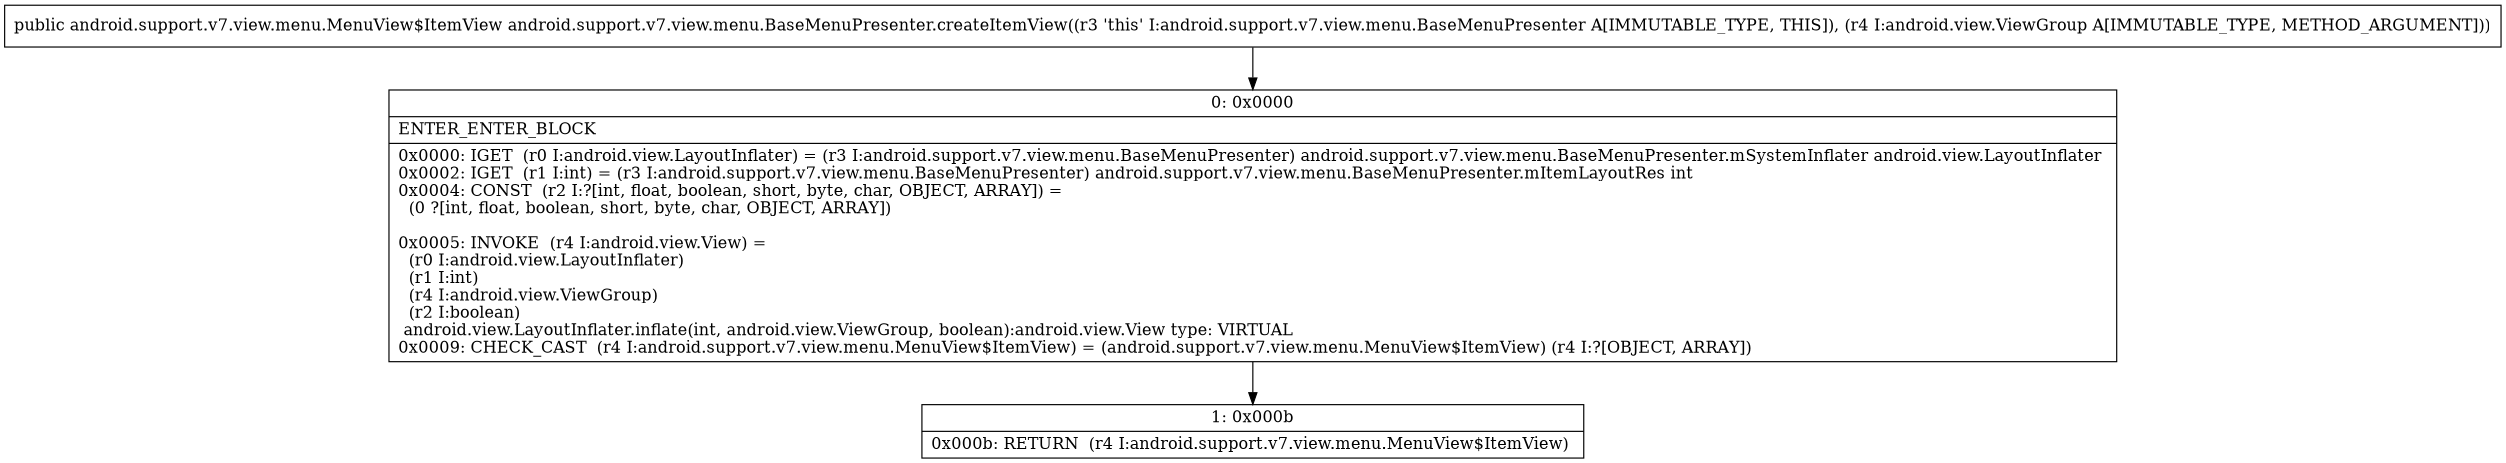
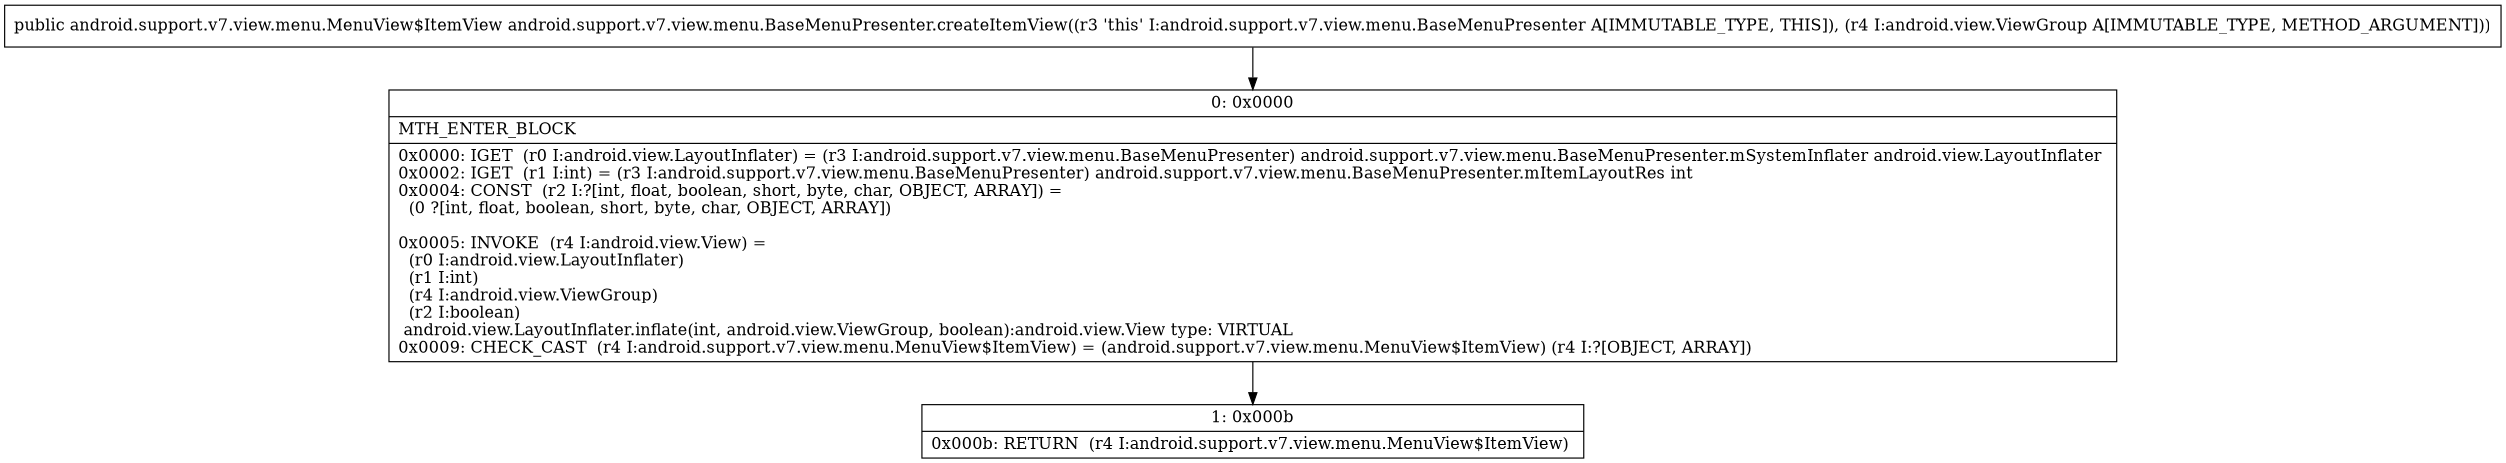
node "0: 0x0000": text "ENTER_ENTER_BLOCK" -> "MTH_ENTER_BLOCK"
